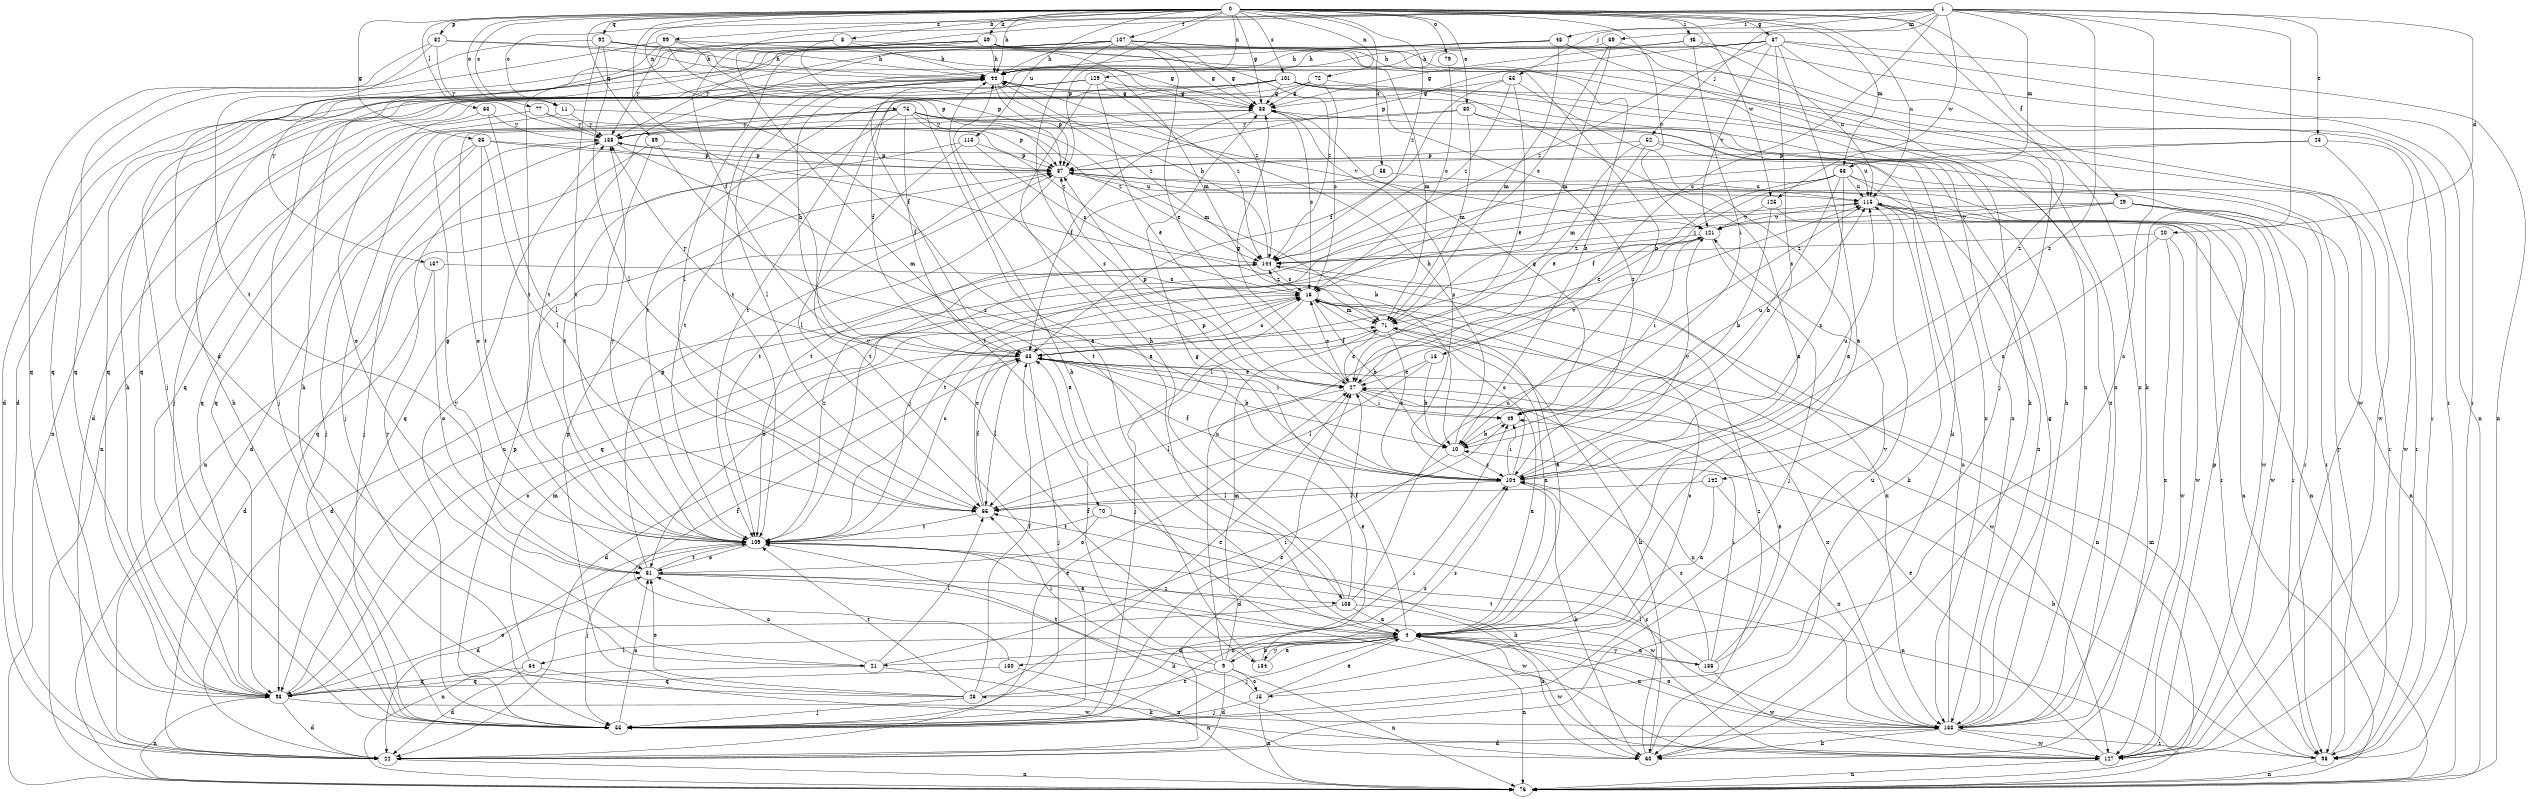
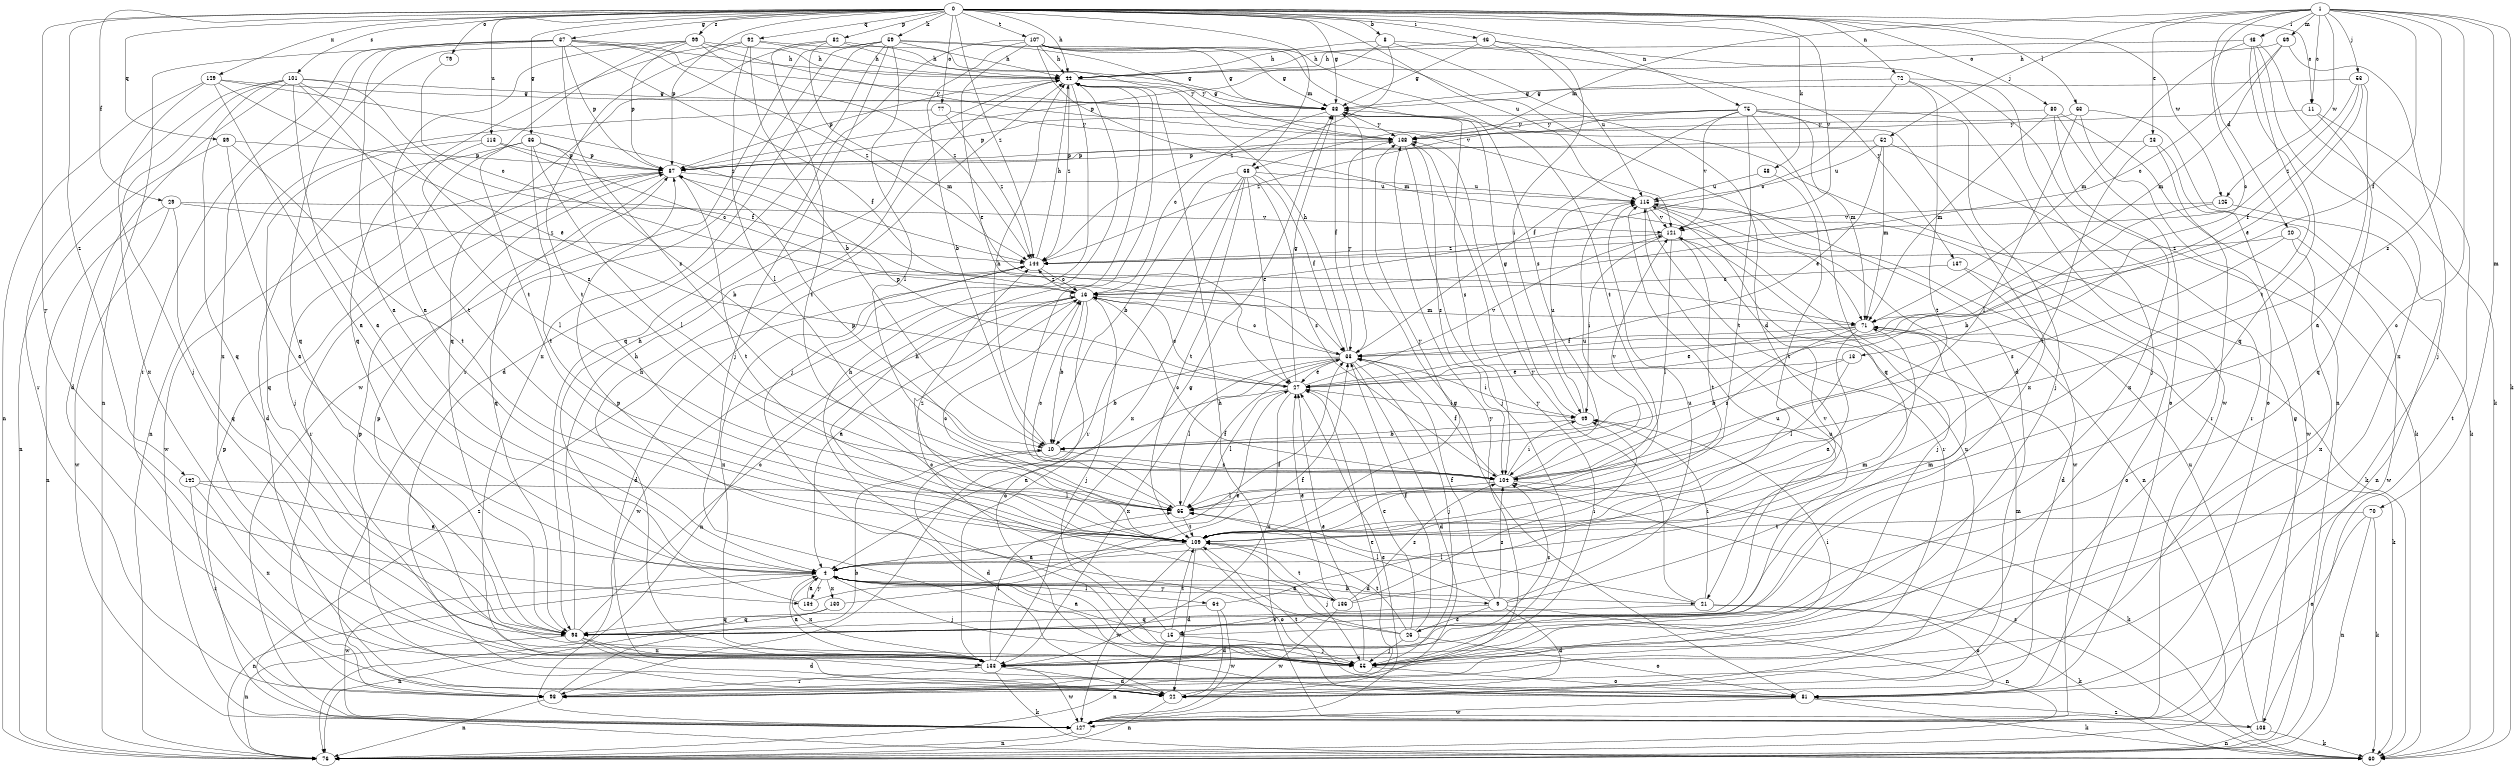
edge "63" -> "60": added, label "k"
edge "29" -> "98": now "142" -> "98"
edge "108" -> "4": removed, label "a"
